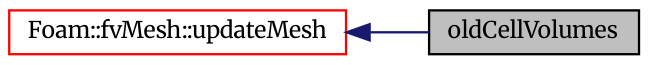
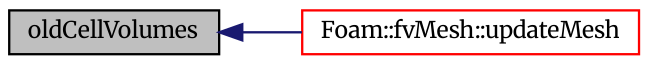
edge "oldCellVolumes" -> "Foam::fvMesh::updateMesh": reversed
